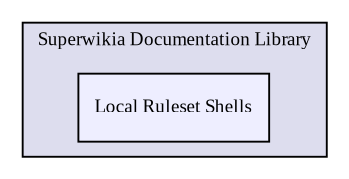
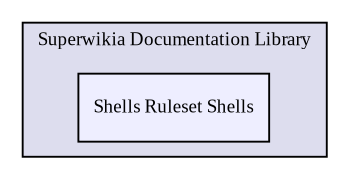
node "Local Ruleset Shells": label "Local Ruleset Shells" -> "Shells Ruleset Shells"
